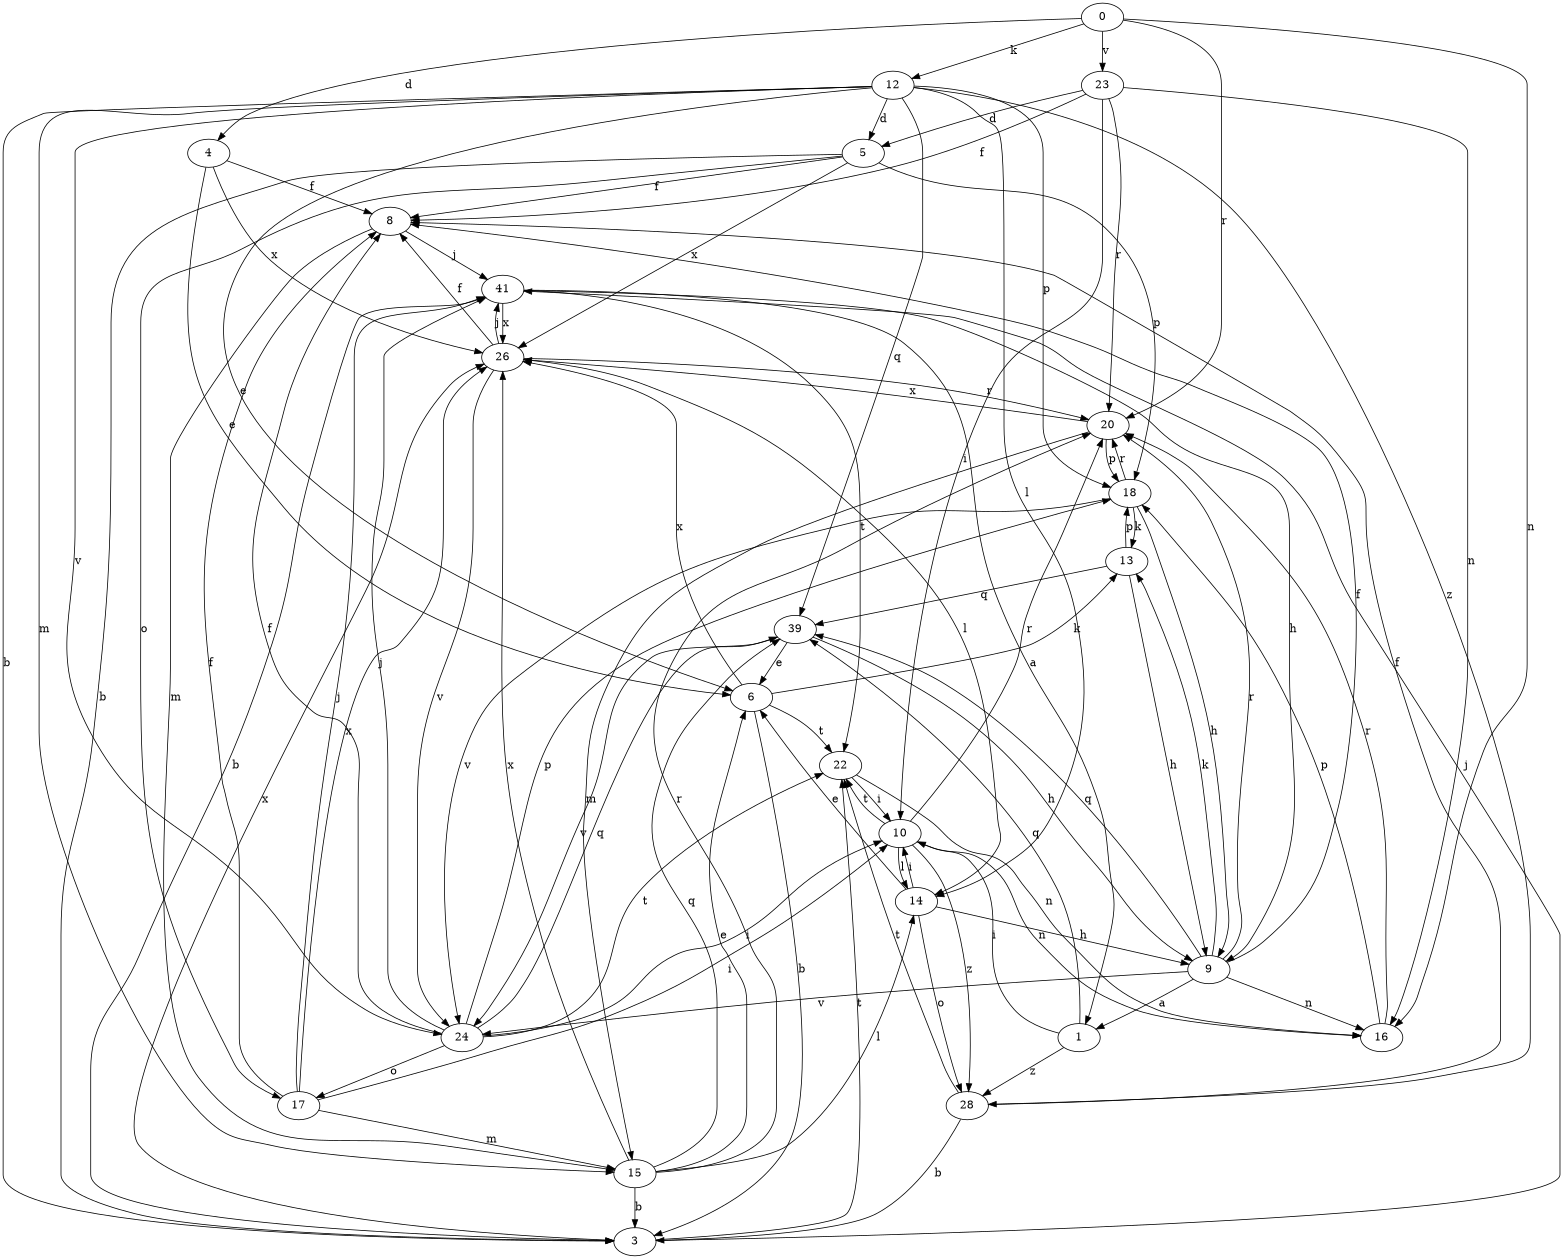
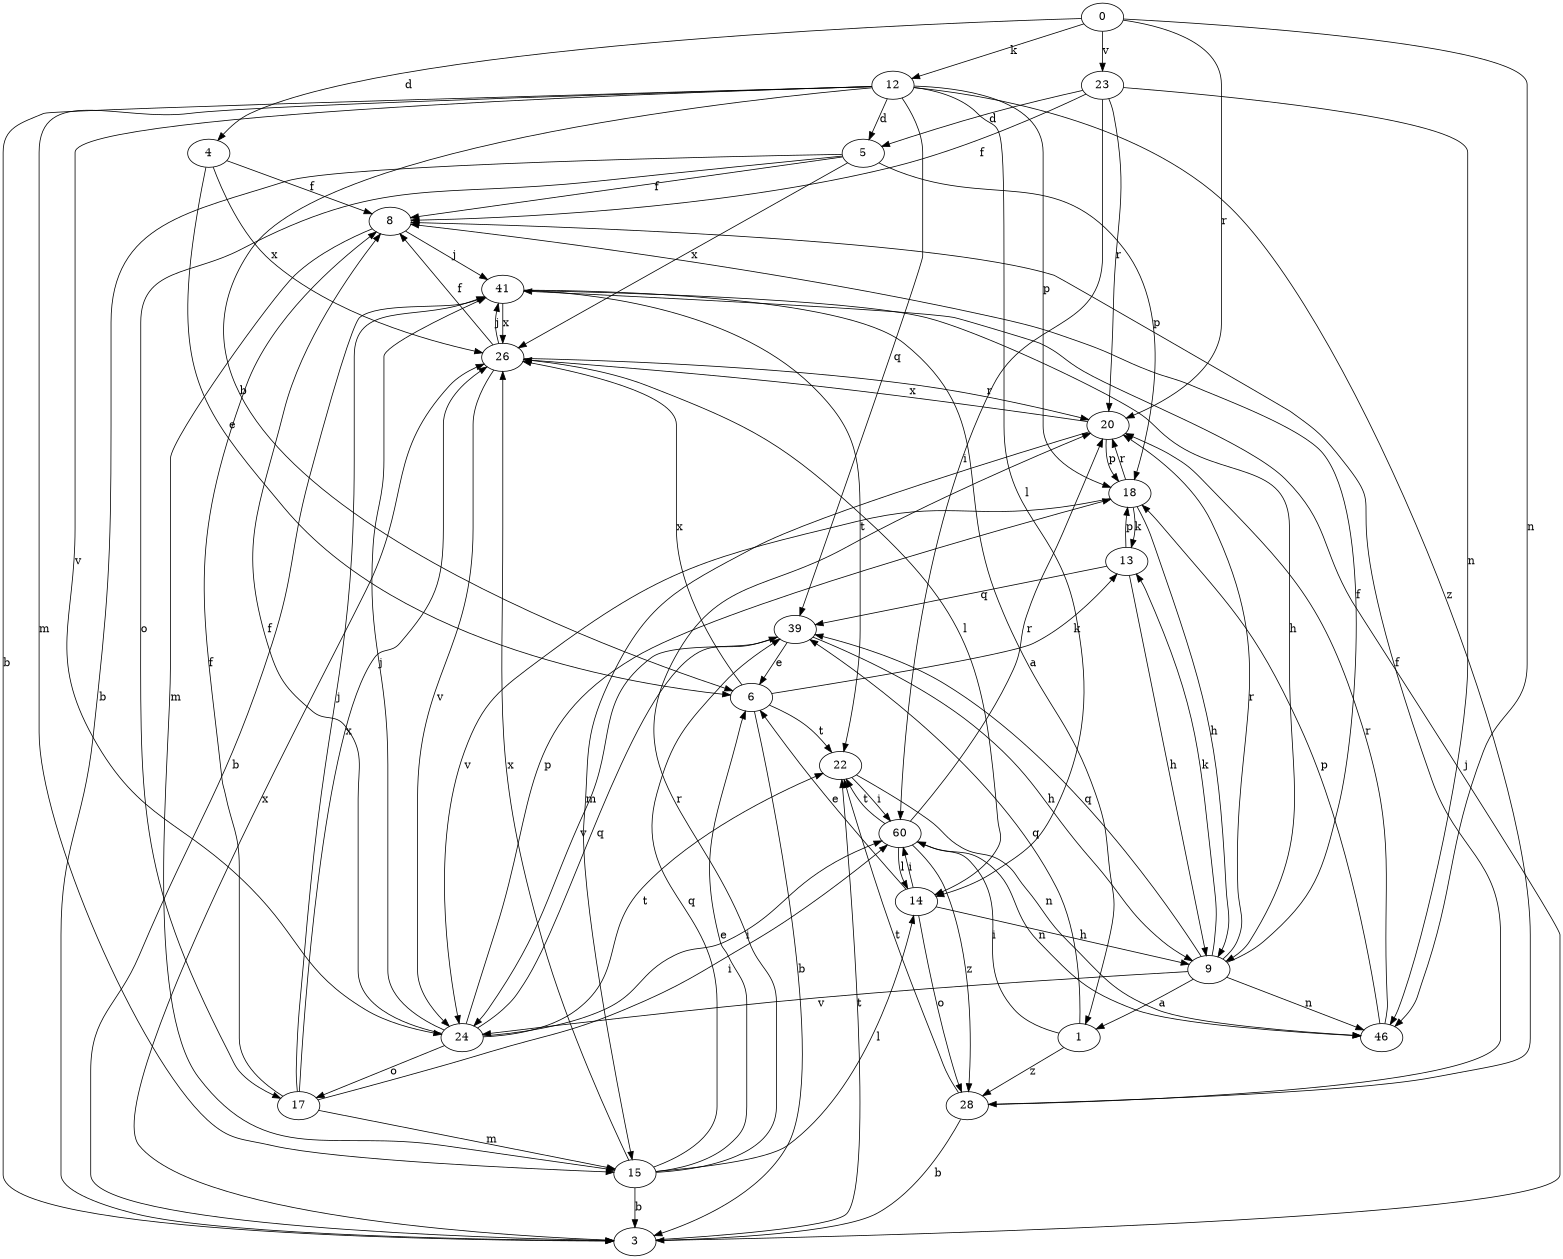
edge "12" -> "6": label "e" -> "b"
node "10": label "10" -> "60"
node "16": label "16" -> "46"
